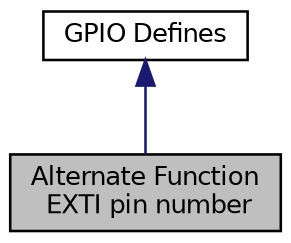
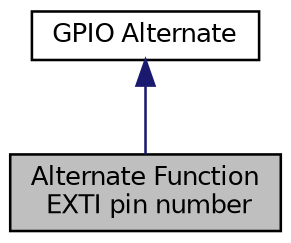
node "GPIO Defines": label "GPIO Defines" -> "GPIO Alternate"
